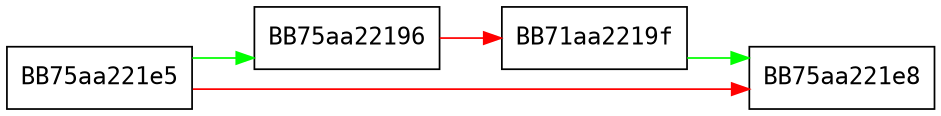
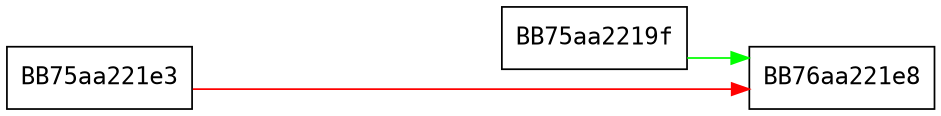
node "BB75aa22196": removed
node "BB71aa2219f": label "BB71aa2219f" -> "BB75aa2219f"
node "BB75aa221e5": label "BB75aa221e5" -> "BB75aa221e3"
node "BB75aa221e8": label "BB75aa221e8" -> "BB76aa221e8"
